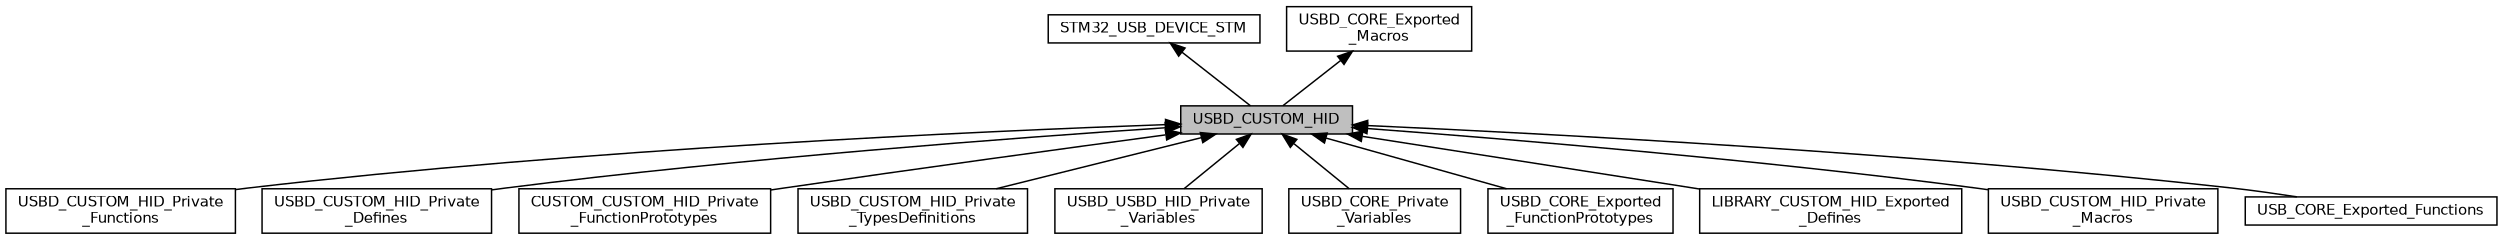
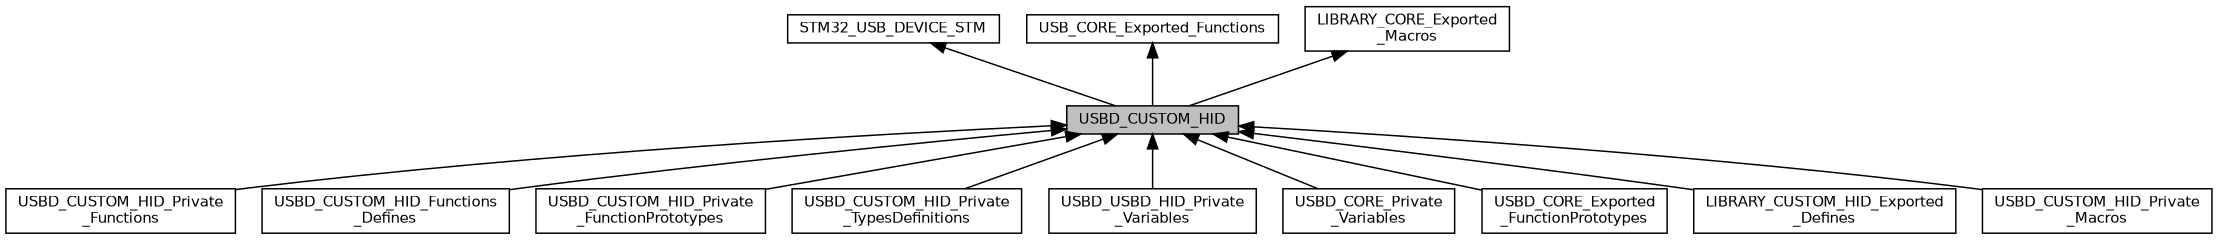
node "USBD_CORE_Exported _Macros": label "USBD_CORE_Exported _Macros" -> "LIBRARY_CORE_Exported _Macros"
edge "USB_CORE_Exported_Functions" -> "USBD_CUSTOM_HID": reversed
node "USBD_CUSTOM_HID_Private _Defines": label "USBD_CUSTOM_HID_Private _Defines" -> "USBD_CUSTOM_HID_Functions _Defines"
node "CUSTOM_CUSTOM_HID_Private _FunctionPrototypes": label "CUSTOM_CUSTOM_HID_Private _FunctionPrototypes" -> "USBD_CUSTOM_HID_Private _FunctionPrototypes"
